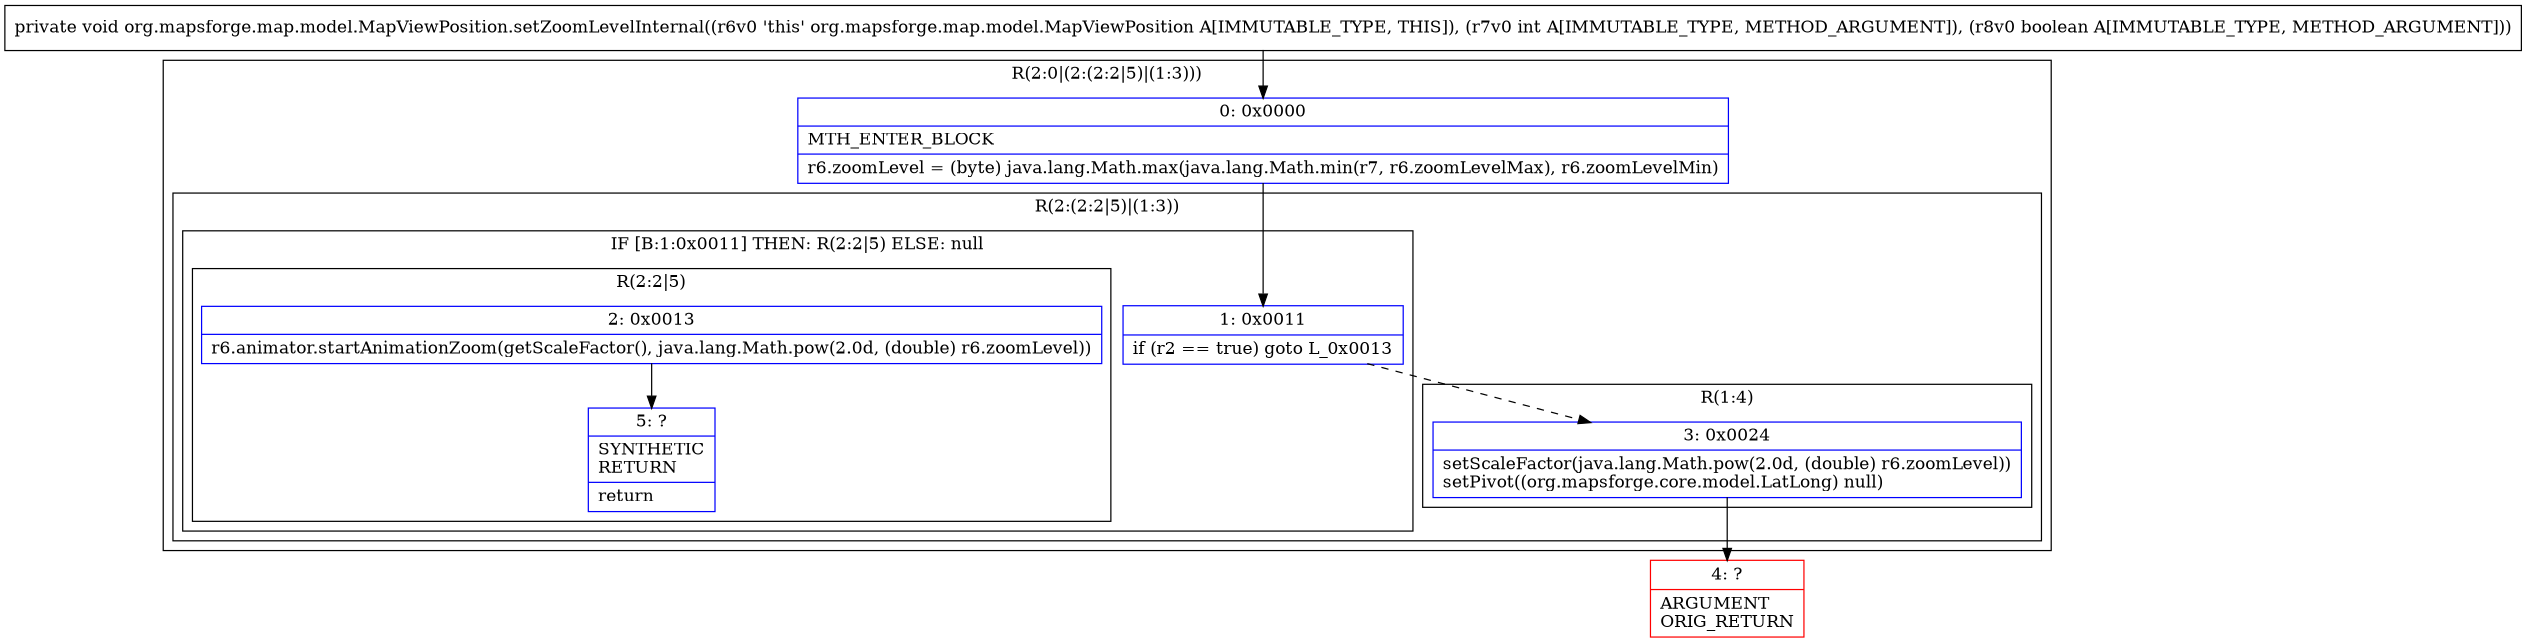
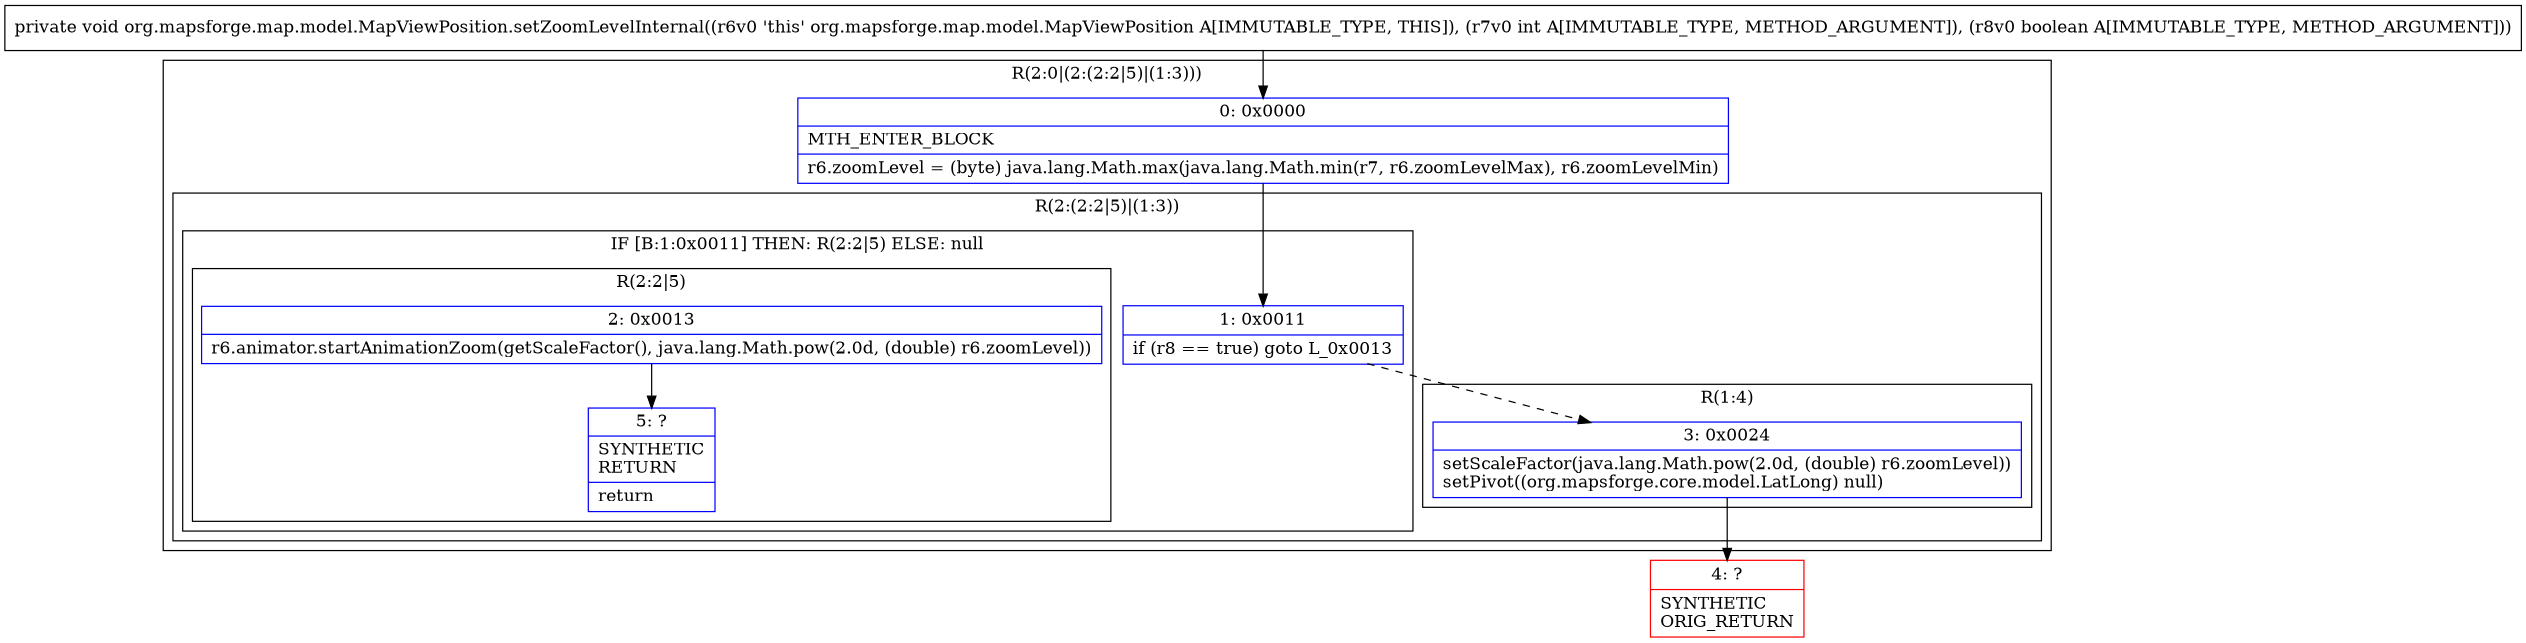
node "1: 0x0011": text "if (r2 == true) goto L_0x0013" -> "if (r8 == true) goto L_0x0013"
node "4: ?": text "ARGUMENT" -> "SYNTHETIC"
